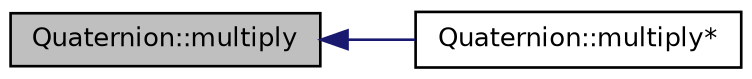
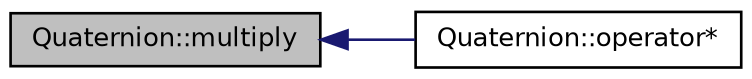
node "Quaternion::multiply*": label "Quaternion::multiply*" -> "Quaternion::operator*"
